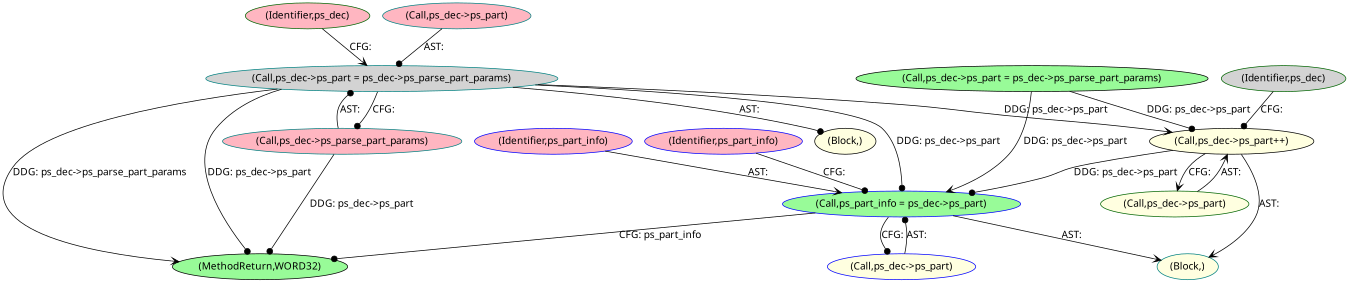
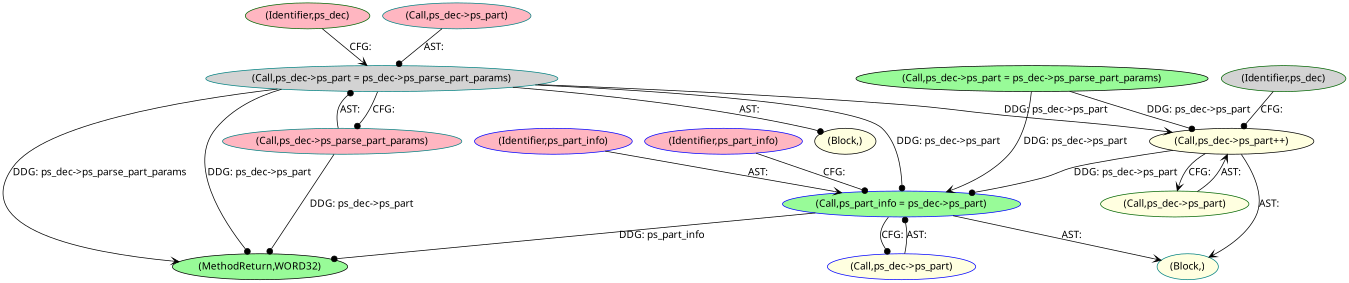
edge "(Call,ps_part_info = ps_dec->ps_part)" -> "(MethodReturn,WORD32)": label "CFG: ps_part_info" -> "DDG: ps_part_info"
